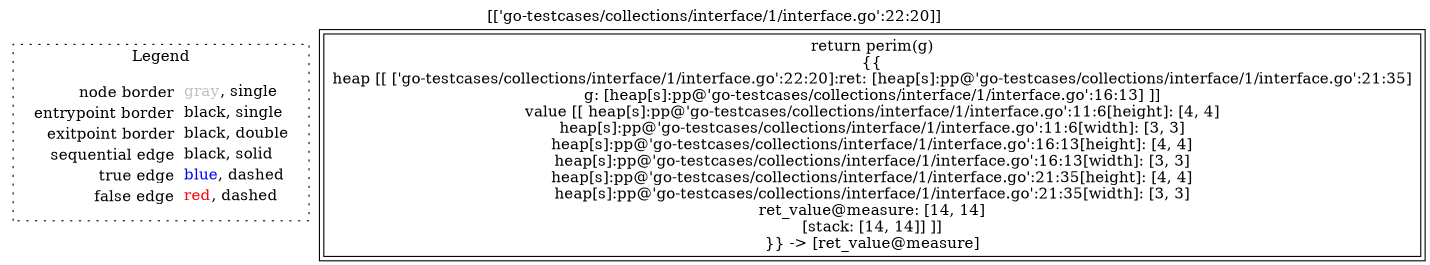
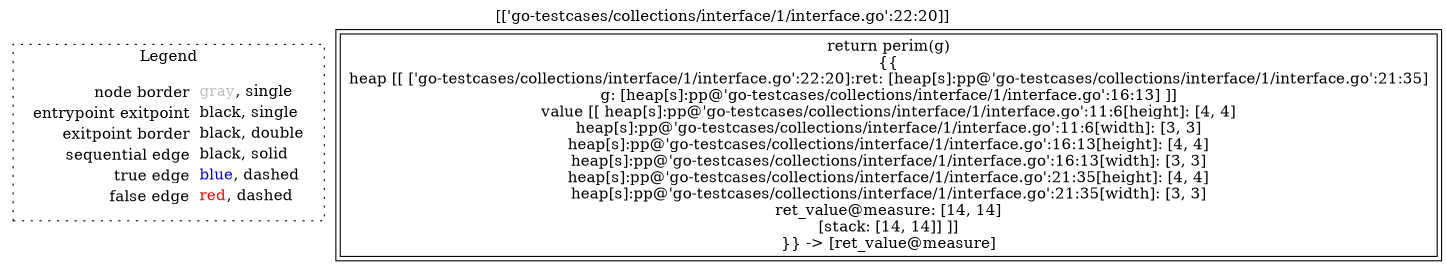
node "node border": text "entrypoint border" -> "entrypoint exitpoint"
